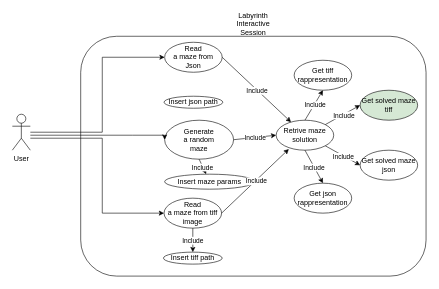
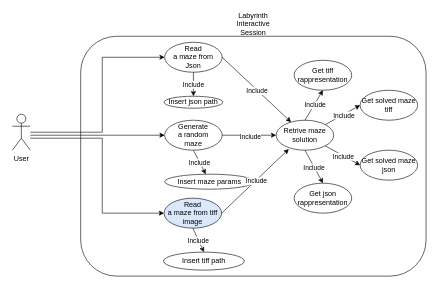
edge "Read a maze from Json" -> "Insert json path": added, label "Include"
node "Get solved maze tiff": fillcolor #d5e8d4 -> #ffffff
node "Generate a random maze": size 69x39 -> 58x30
node "Read a maze from tiff image": fillcolor #ffffff -> #dae8fc
node "Insert tiff path": size 59x12 -> 81x18
